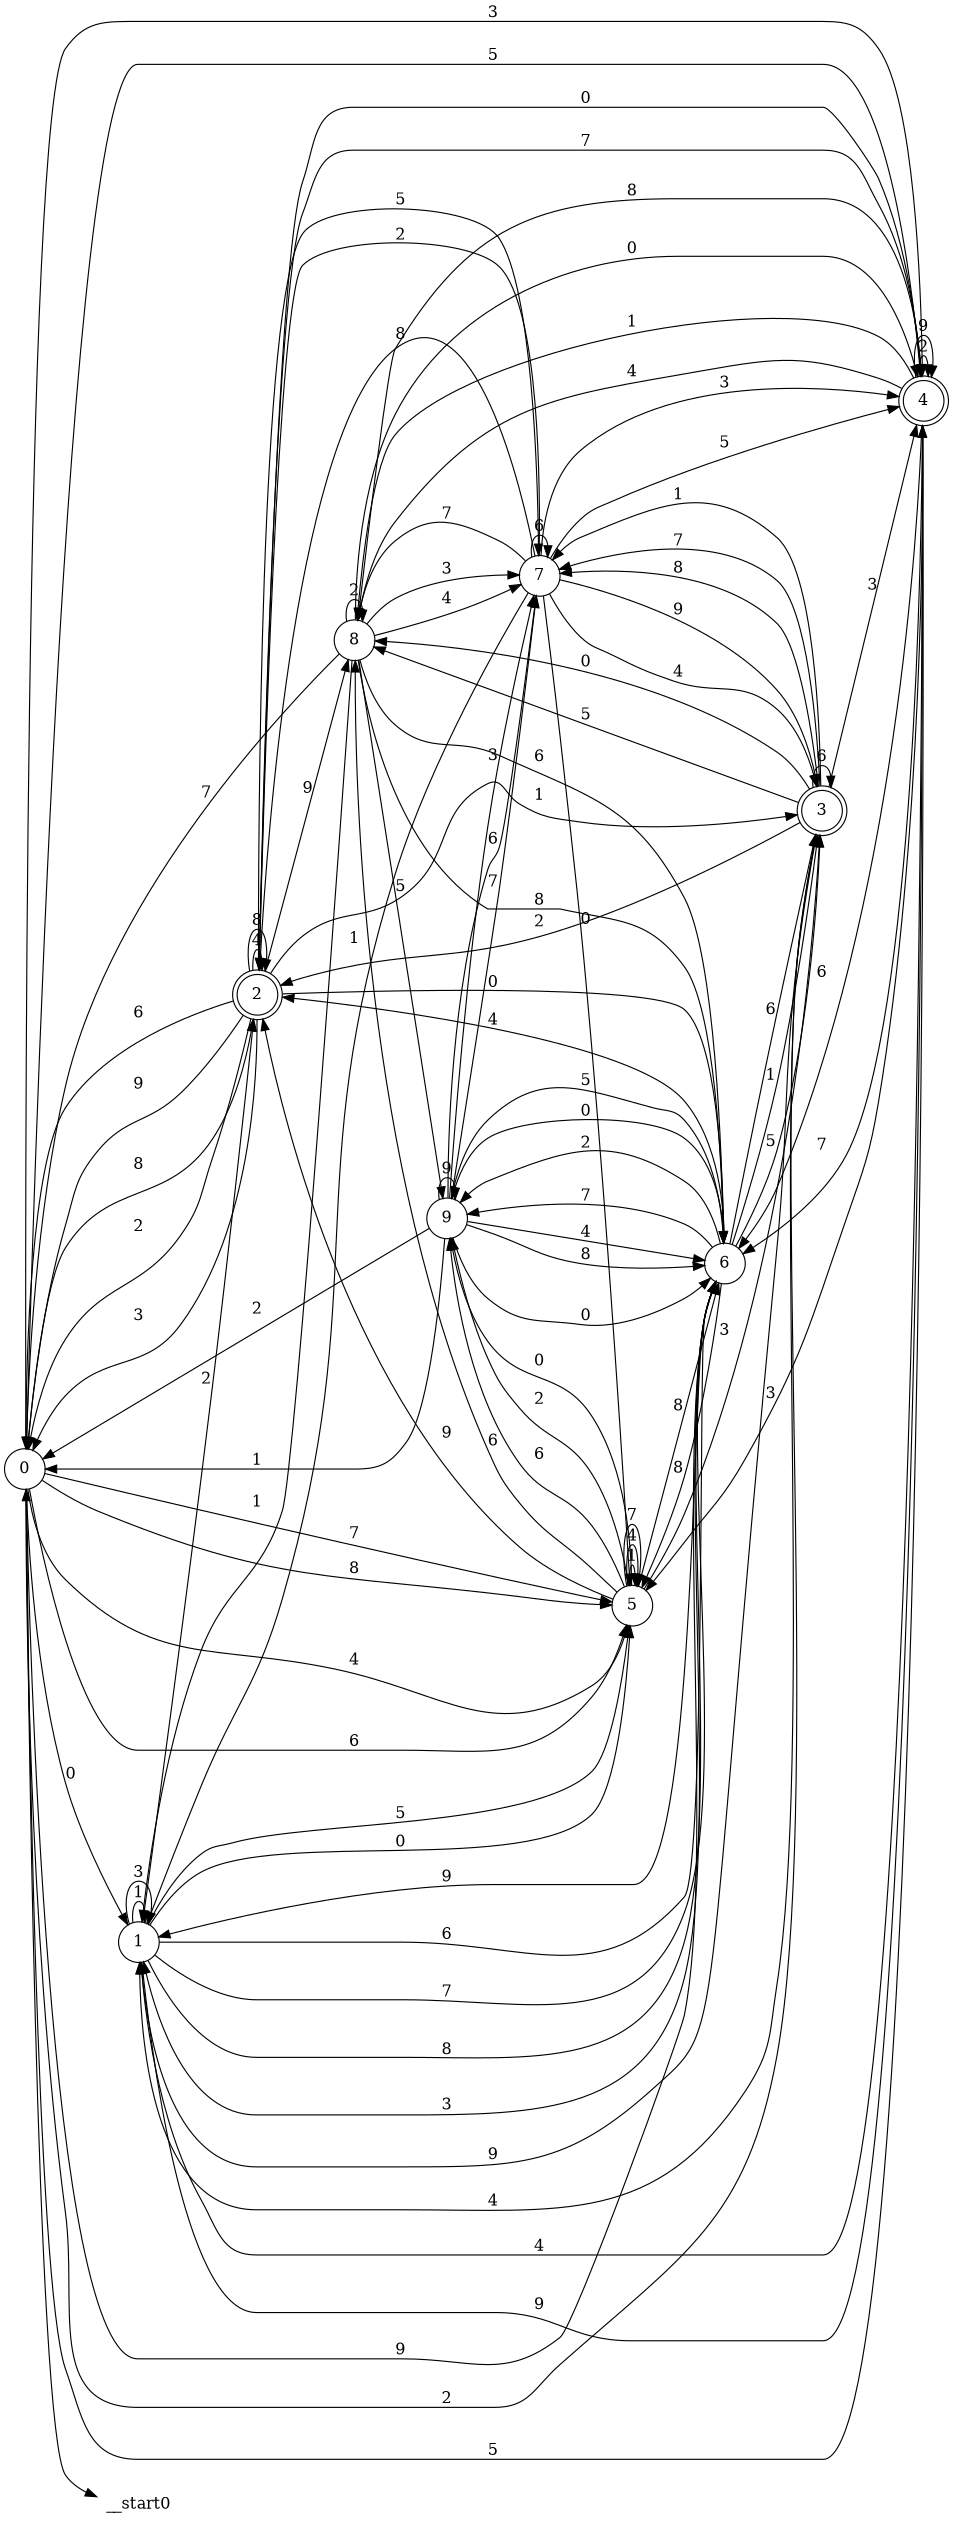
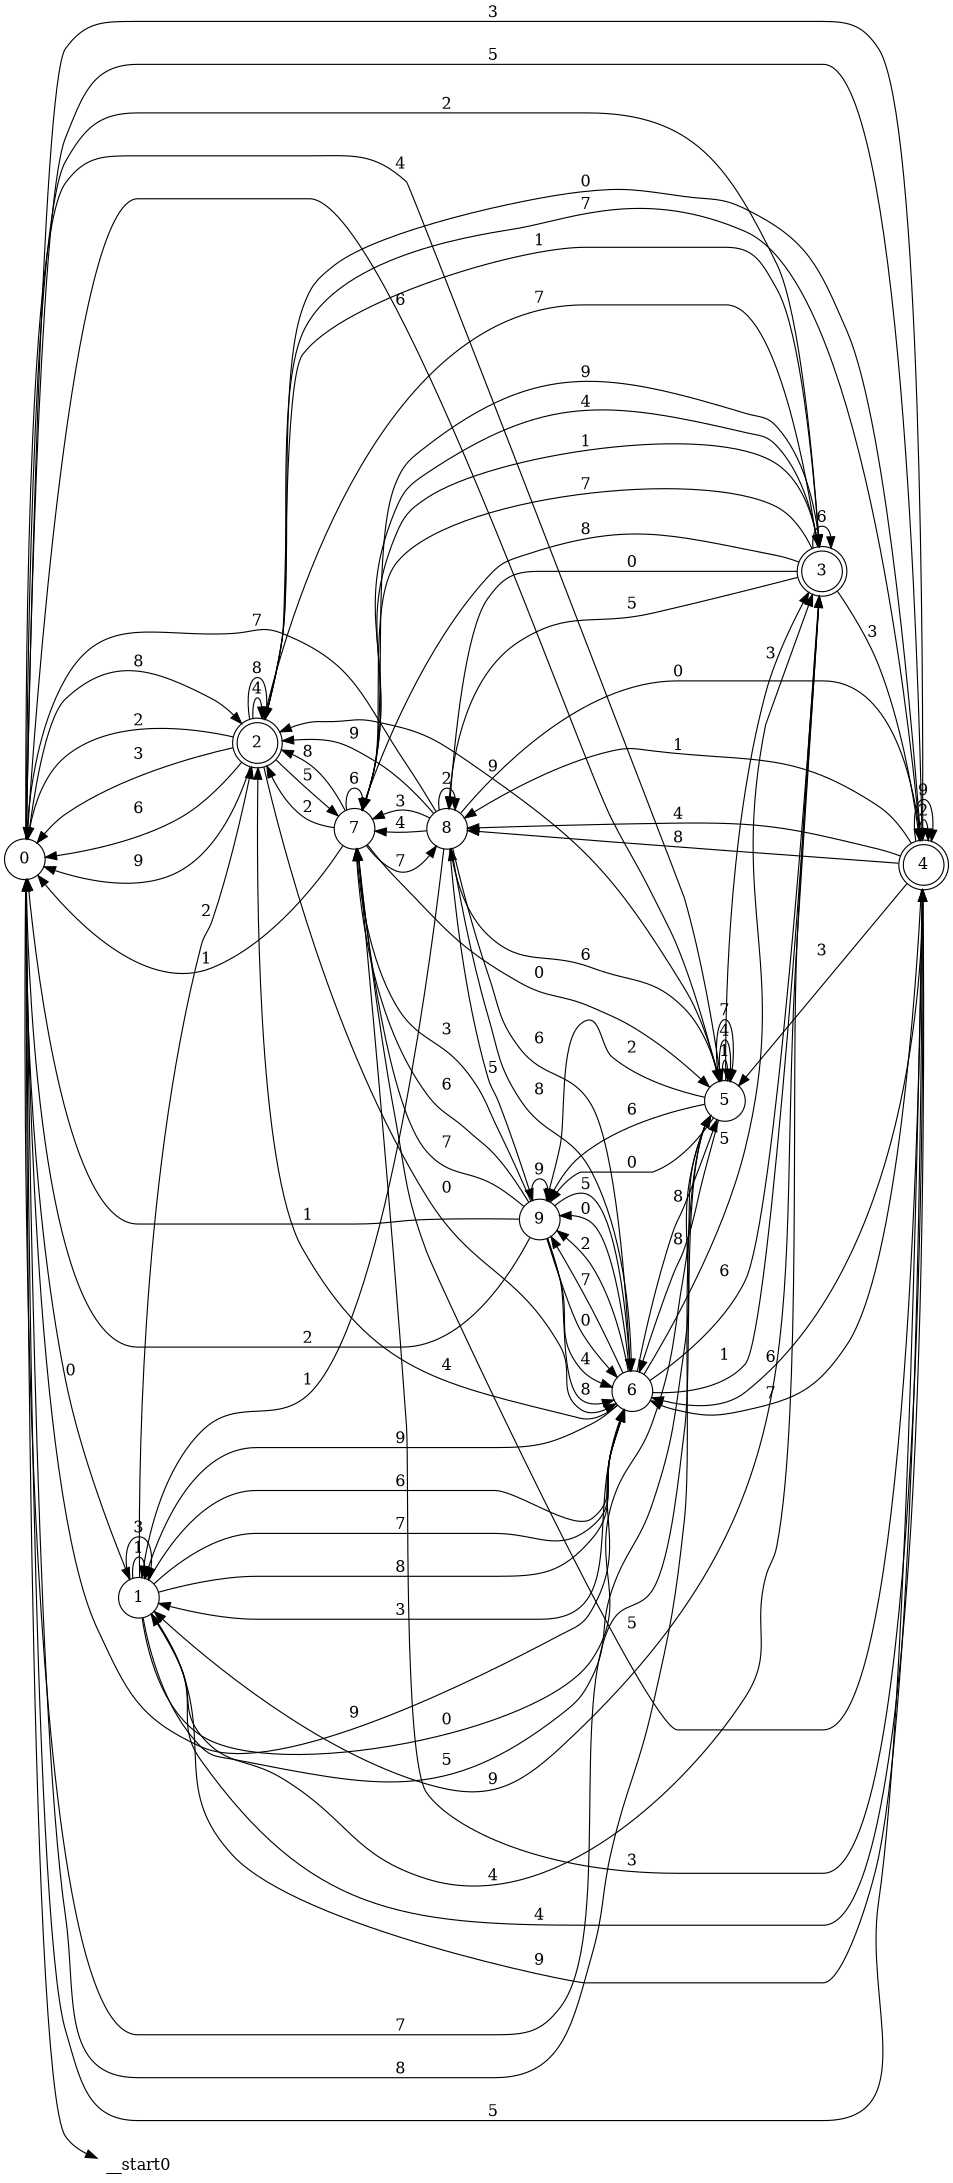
edge "2" -> "8": reversed
edge "3" -> "2": label "2" -> "7"
edge "7" -> "1": now "7" -> "0"
